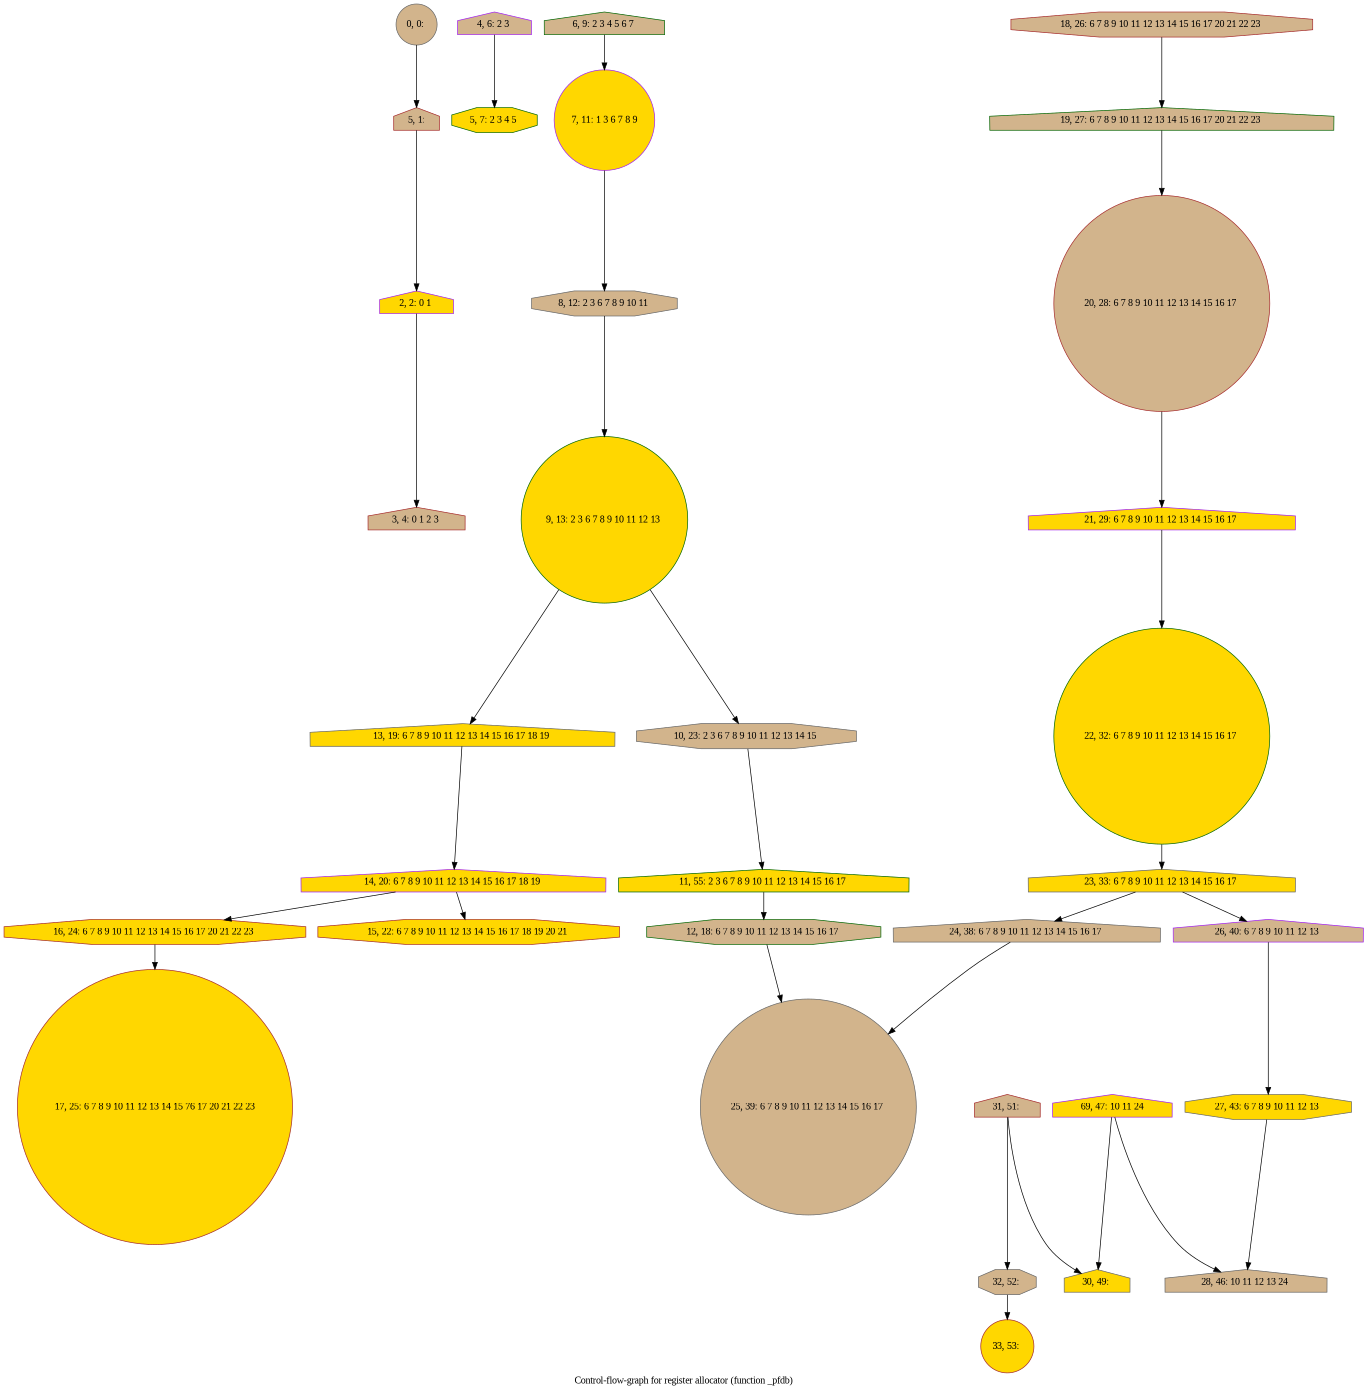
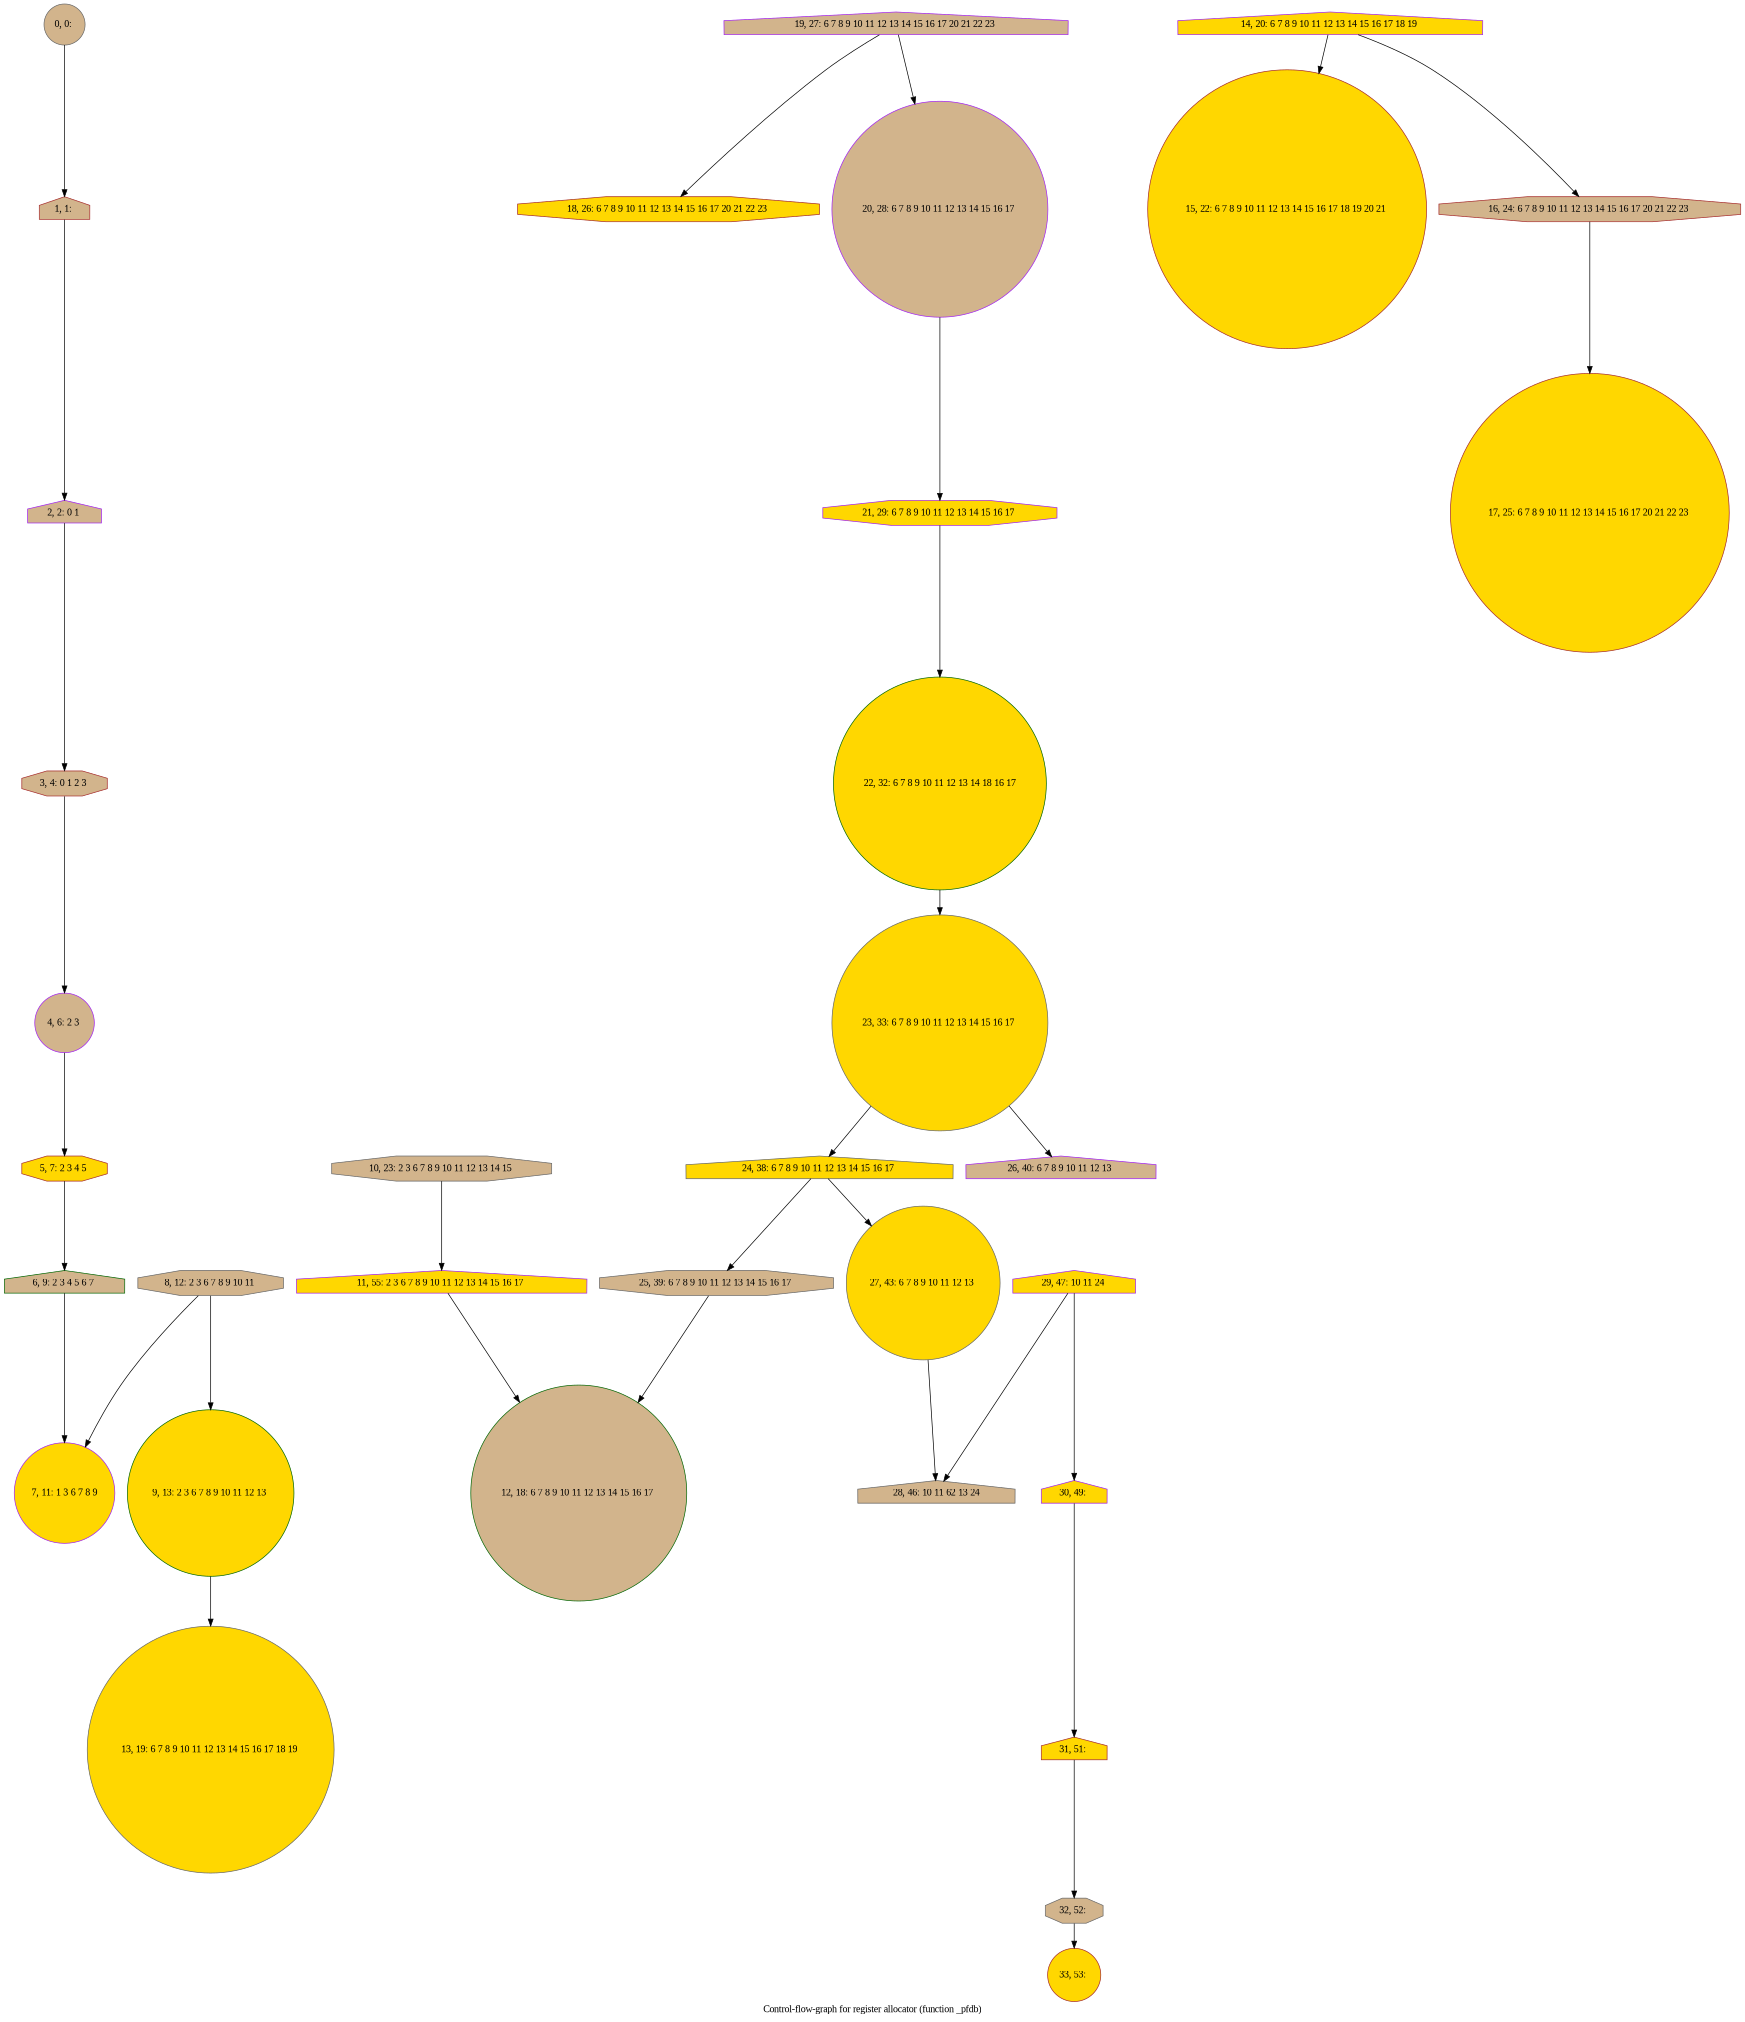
node "4, 6: 2 3": shape house -> circle
node "18, 26: 6 7 8 9 10 11 12 13 14 15 16 17 20 21 22 23": fillcolor tan -> gold
edge "18, 26: 6 7 8 9 10 11 12 13 14 15 16 17 20 21 22 23" -> "19, 27: 6 7 8 9 10 11 12 13 14 15 16 17 20 21 22 23": reversed
node "5, 1:": label "5, 1:" -> "1, 1:"
node "5, 7: 2 3 4 5": color darkgreen -> brown
node "19, 27: 6 7 8 9 10 11 12 13 14 15 16 17 20 21 22 23": color darkgreen -> purple
edge "7, 11: 1 3 6 7 8 9" -> "8, 12: 2 3 6 7 8 9 10 11": reversed
node "2, 2: 0 1": fillcolor gold -> tan
node "20, 28: 6 7 8 9 10 11 12 13 14 15 16 17": color brown -> purple
node "3, 4: 0 1 2 3": shape house -> octagon
node "21, 29: 6 7 8 9 10 11 12 13 14 15 16 17": shape house -> octagon
edge "9, 13: 2 3 6 7 8 9 10 11 12 13" -> "10, 23: 2 3 6 7 8 9 10 11 12 13 14 15": removed
node "13, 19: 6 7 8 9 10 11 12 13 14 15 16 17 18 19": shape house -> circle
node "22, 32: 6 7 8 9 10 11 12 13 14 15 16 17": label "22, 32: 6 7 8 9 10 11 12 13 14 15 16 17" -> "22, 32: 6 7 8 9 10 11 12 13 14 18 16 17"
edge "13, 19: 6 7 8 9 10 11 12 13 14 15 16 17 18 19" -> "14, 20: 6 7 8 9 10 11 12 13 14 15 16 17 18 19": removed
node "11, 55: 2 3 6 7 8 9 10 11 12 13 14 15 16 17": color darkgreen -> purple
node "23, 33: 6 7 8 9 10 11 12 13 14 15 16 17": shape house -> circle
edge "3, 4: 0 1 2 3" -> "4, 6: 2 3": added
node "16, 24: 6 7 8 9 10 11 12 13 14 15 16 17 20 21 22 23": fillcolor gold -> tan
node "15, 22: 6 7 8 9 10 11 12 13 14 15 16 17 18 19 20 21": shape octagon -> circle
node "12, 18: 6 7 8 9 10 11 12 13 14 15 16 17": shape octagon -> circle
node "24, 38: 6 7 8 9 10 11 12 13 14 15 16 17": fillcolor tan -> gold
edge "12, 18: 6 7 8 9 10 11 12 13 14 15 16 17" -> "25, 39: 6 7 8 9 10 11 12 13 14 15 16 17": reversed
edge "26, 40: 6 7 8 9 10 11 12 13" -> "27, 43: 6 7 8 9 10 11 12 13": now "24, 38: 6 7 8 9 10 11 12 13 14 15 16 17" -> "27, 43: 6 7 8 9 10 11 12 13"
node "17, 25: 6 7 8 9 10 11 12 13 14 15 76 17 20 21 22 23": label "17, 25: 6 7 8 9 10 11 12 13 14 15 76 17 20 21 22 23" -> "17, 25: 6 7 8 9 10 11 12 13 14 15 16 17 20 21 22 23"
node "25, 39: 6 7 8 9 10 11 12 13 14 15 16 17": shape circle -> octagon
node "31, 51:": fillcolor tan -> gold
node "69, 47: 10 11 24": label "69, 47: 10 11 24" -> "29, 47: 10 11 24"
node "27, 43: 6 7 8 9 10 11 12 13": shape octagon -> circle
edge "31, 51:" -> "30, 49:": reversed
edge "5, 7: 2 3 4 5" -> "6, 9: 2 3 4 5 6 7": added
node "30, 49:": color gray40 -> purple
node "28, 46: 10 11 12 13 24": label "28, 46: 10 11 12 13 24" -> "28, 46: 10 11 62 13 24"
